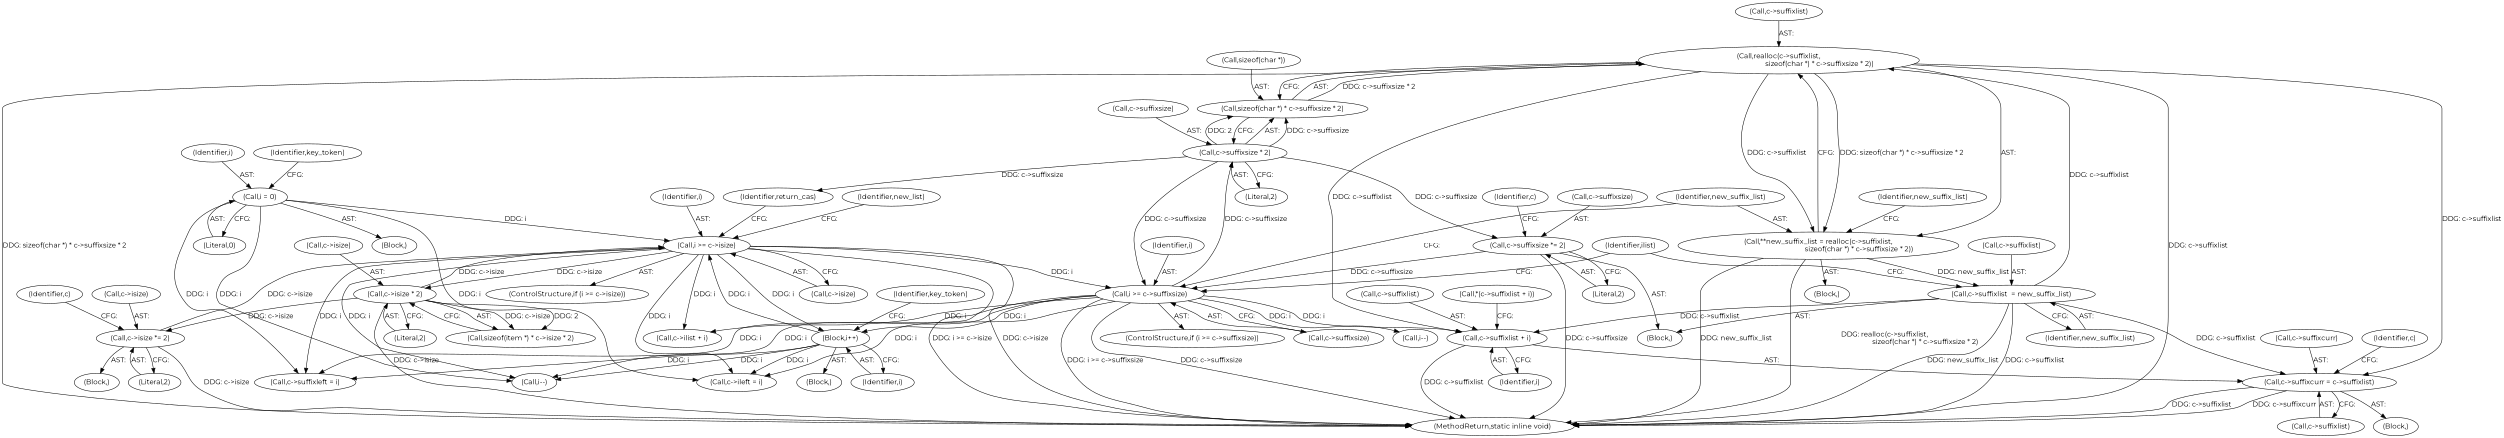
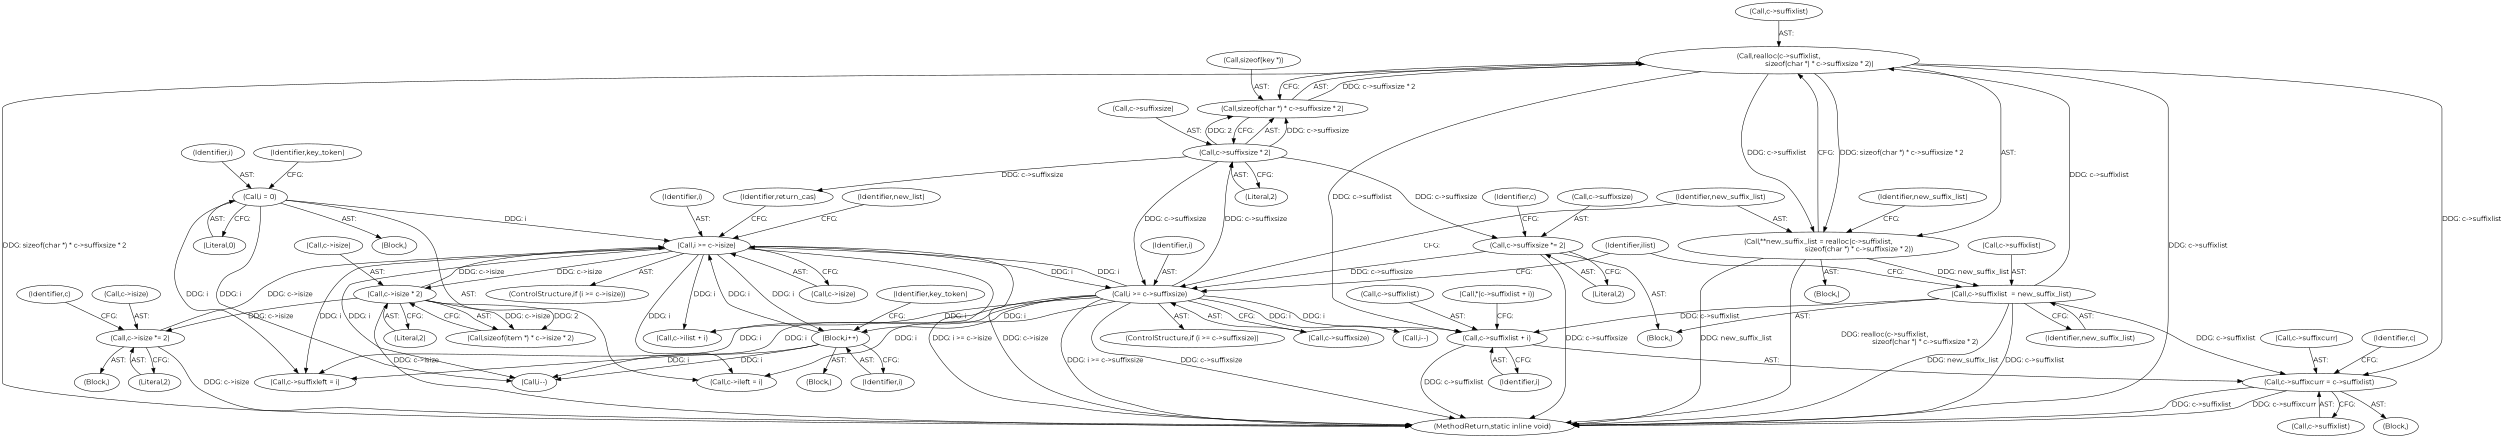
node "(Call,sizeof(char *))": label "(Call,sizeof(char *))" -> "(Call,sizeof(key *))"
edge "(Call,i >= c->suffixsize)" -> "(Call,i >= c->isize)": added, label "DDG: i"
edge "(Call,i = 0)" -> "(Call,c->ileft = i)": label "DDG: i" -> "AST: "
edge "(Block,i++)" -> "(Call,c->ileft = i)": removed, label "DDG: i"
